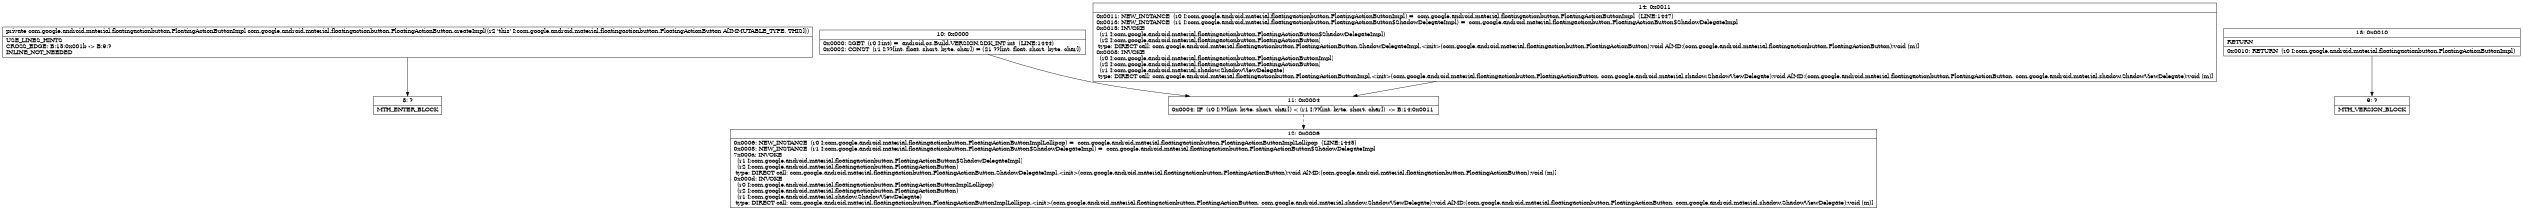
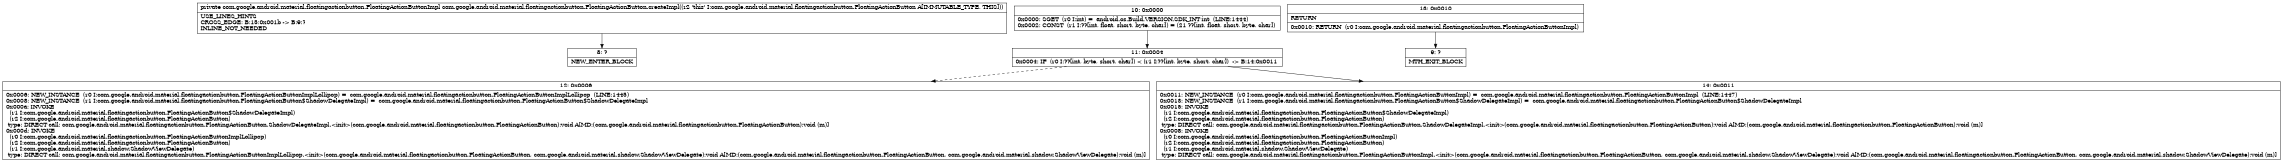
edge "14: 0x0011" -> "11: 0x0004": reversed
node "8: ?": text "MTH_ENTER_BLOCK" -> "NEW_ENTER_BLOCK"
node "9: ?": text "MTH_VERSION_BLOCK" -> "MTH_EXIT_BLOCK"
node "12: 0x0006": text "7x000a: INVOKE" -> "0x000a: INVOKE"
